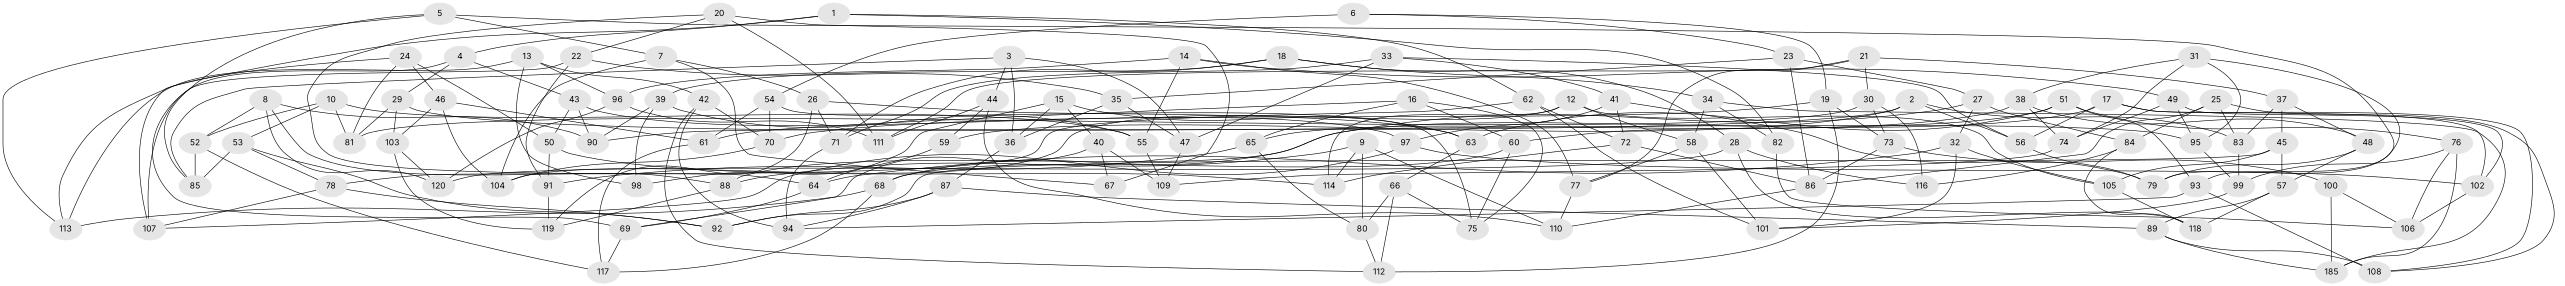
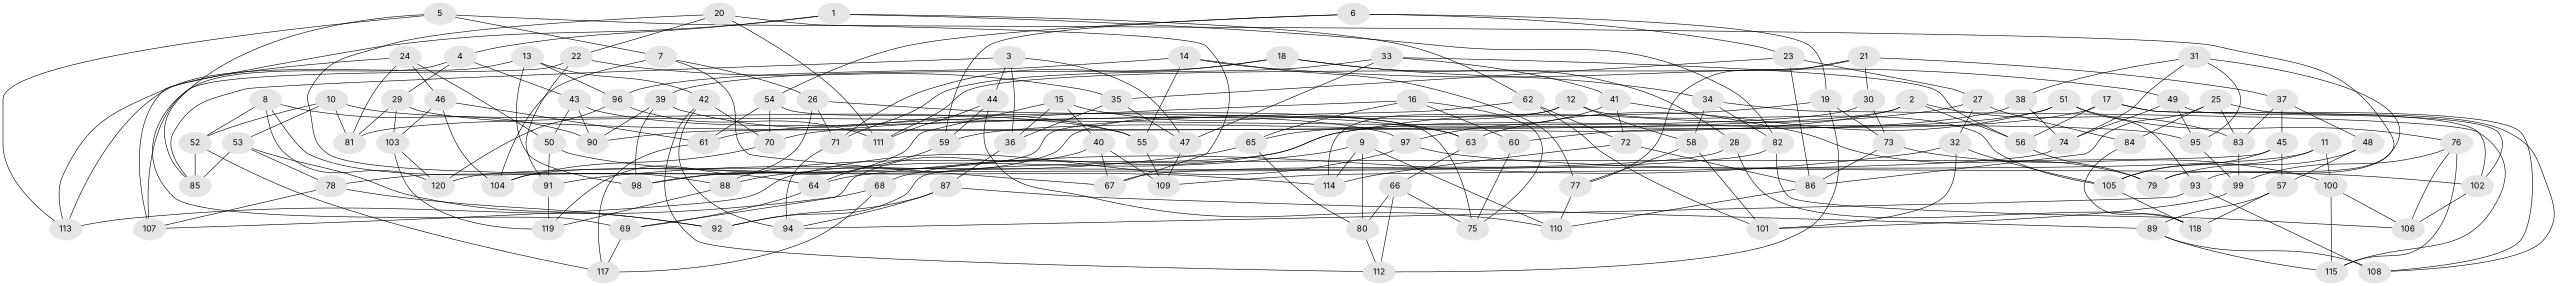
edge "6" -- "59": added
edge "38" -- "48": removed
node "11": added
edge "60" -- "68": removed
edge "82" -- "98": added
node "116": removed
node "185": label "185" -> "115"
